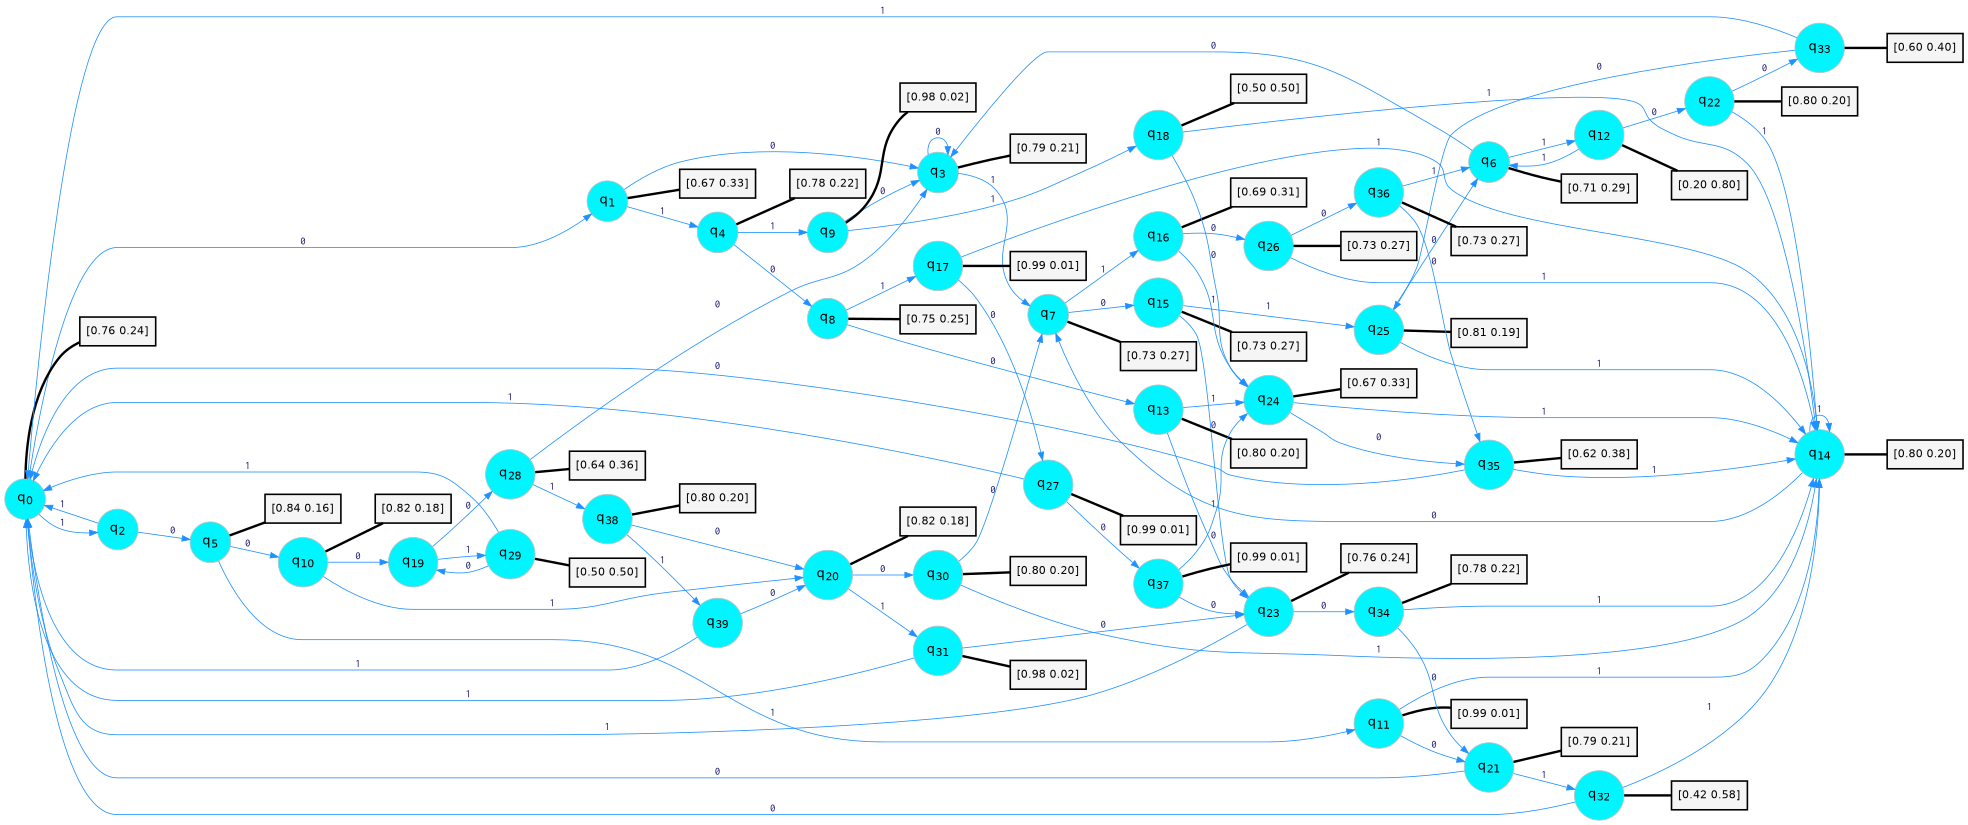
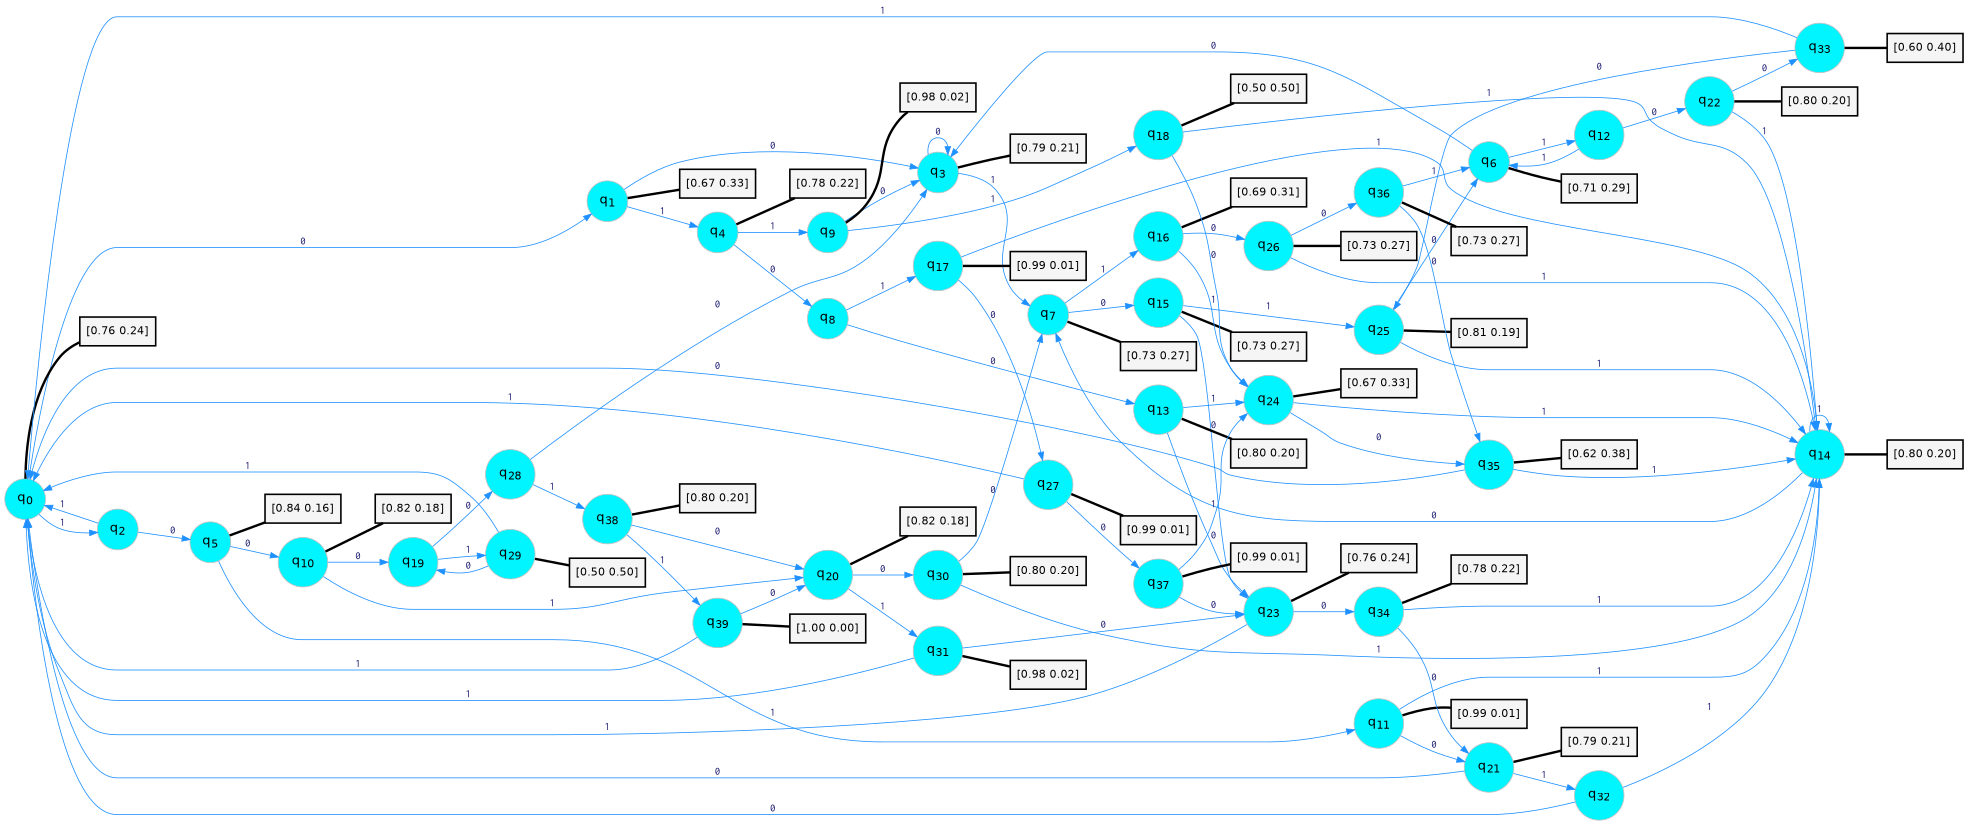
node "[0.20 0.80]": removed
node "[0.75 0.25]": removed
node "[0.64 0.36]": removed
node "[1.00 0.00]": added
node "[0.42 0.58]": removed
